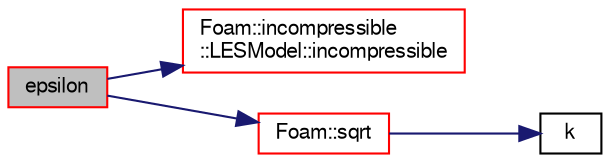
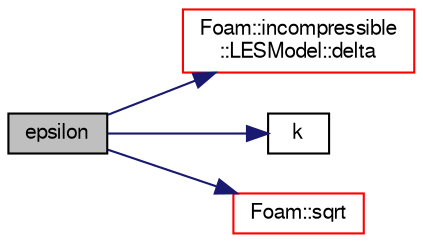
node "Foam::incompressible ::LESModel::incompressible": label "Foam::incompressible ::LESModel::incompressible" -> "Foam::incompressible ::LESModel::delta"
node "epsilon": color red -> black
edge "Foam::sqrt" -> "k": now "epsilon" -> "k"
